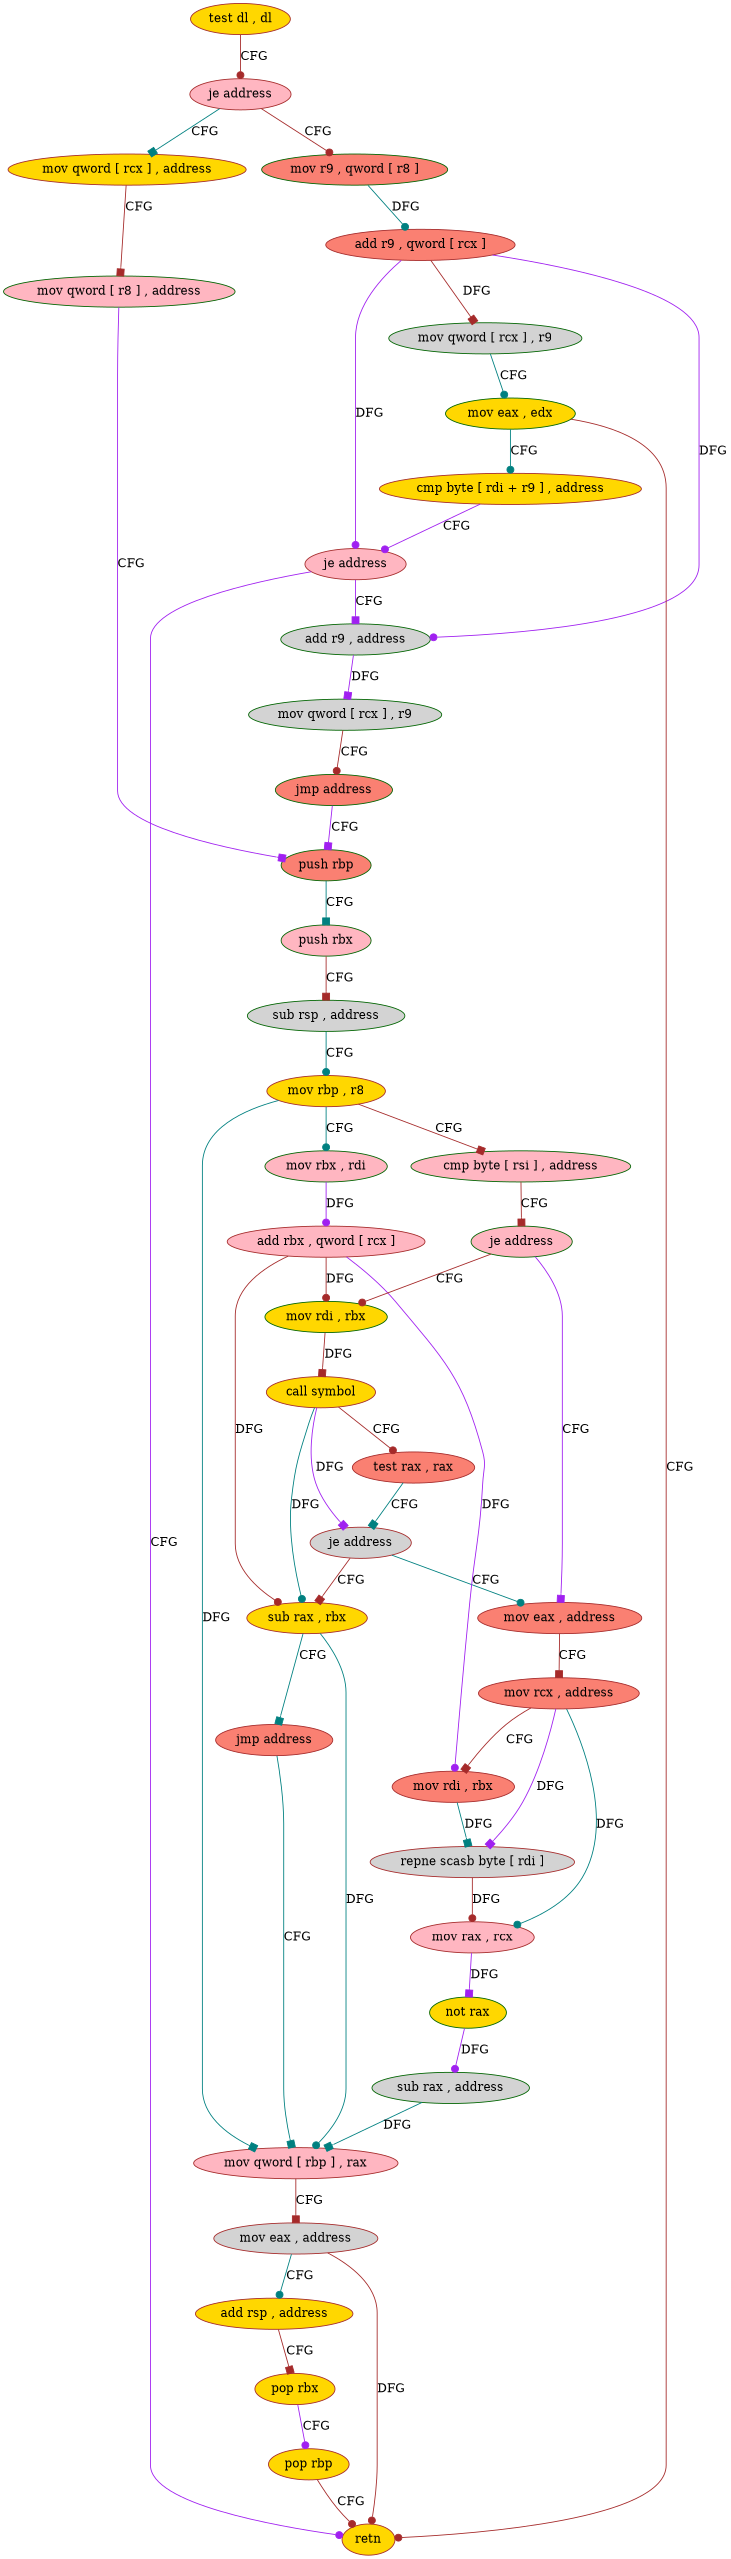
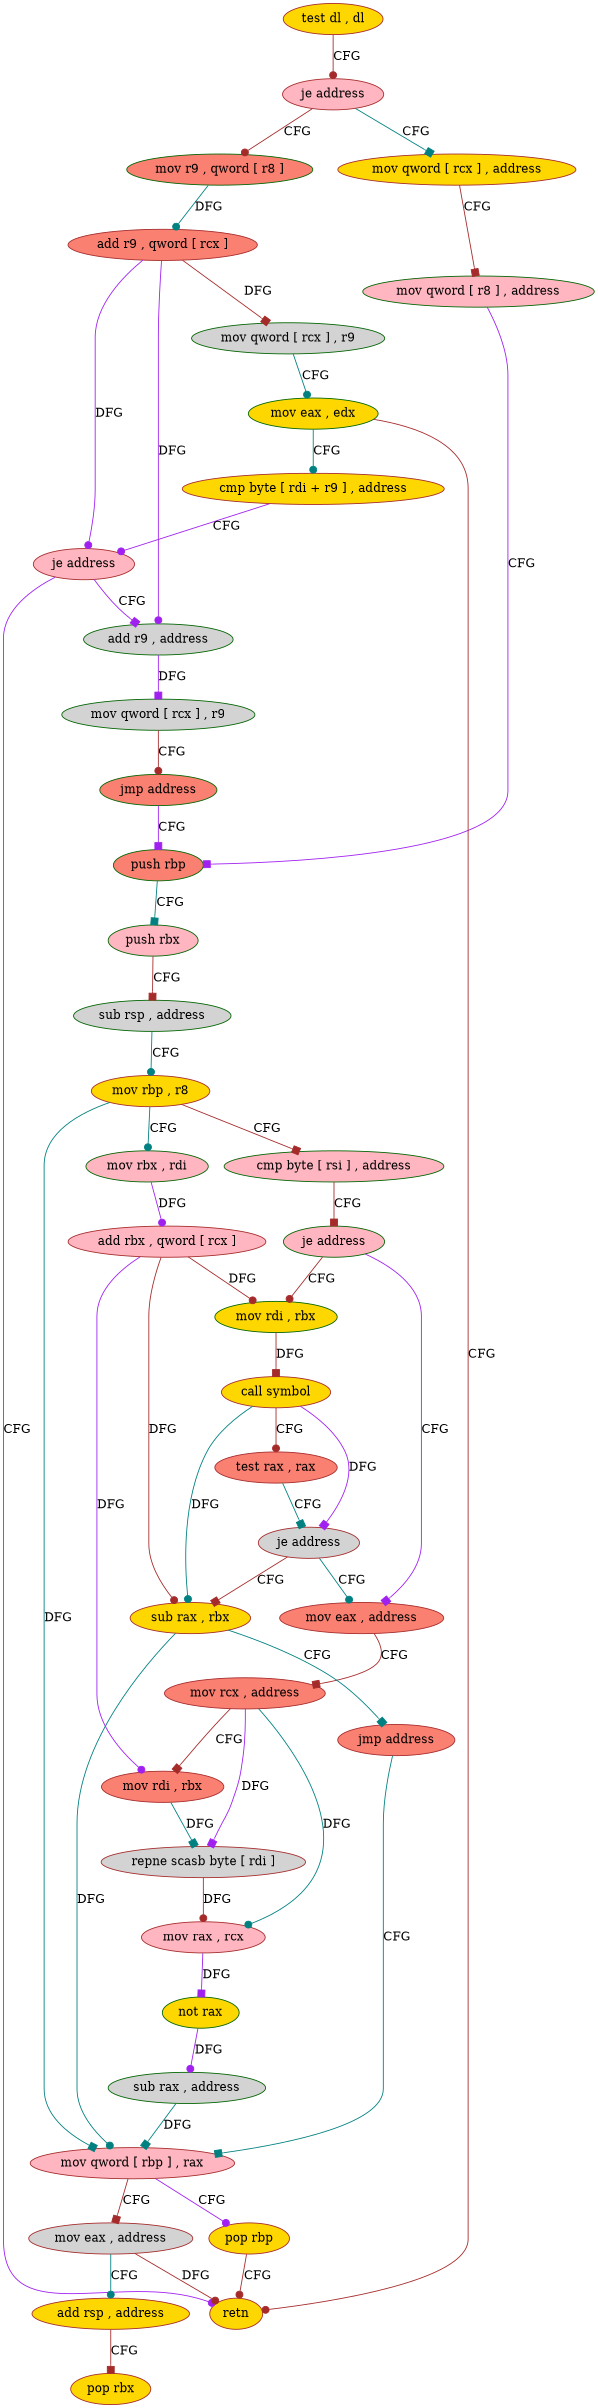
edge "pop rbx" -> "pop rbp": now "mov qword [ rbp ] , rax" -> "pop rbp"
